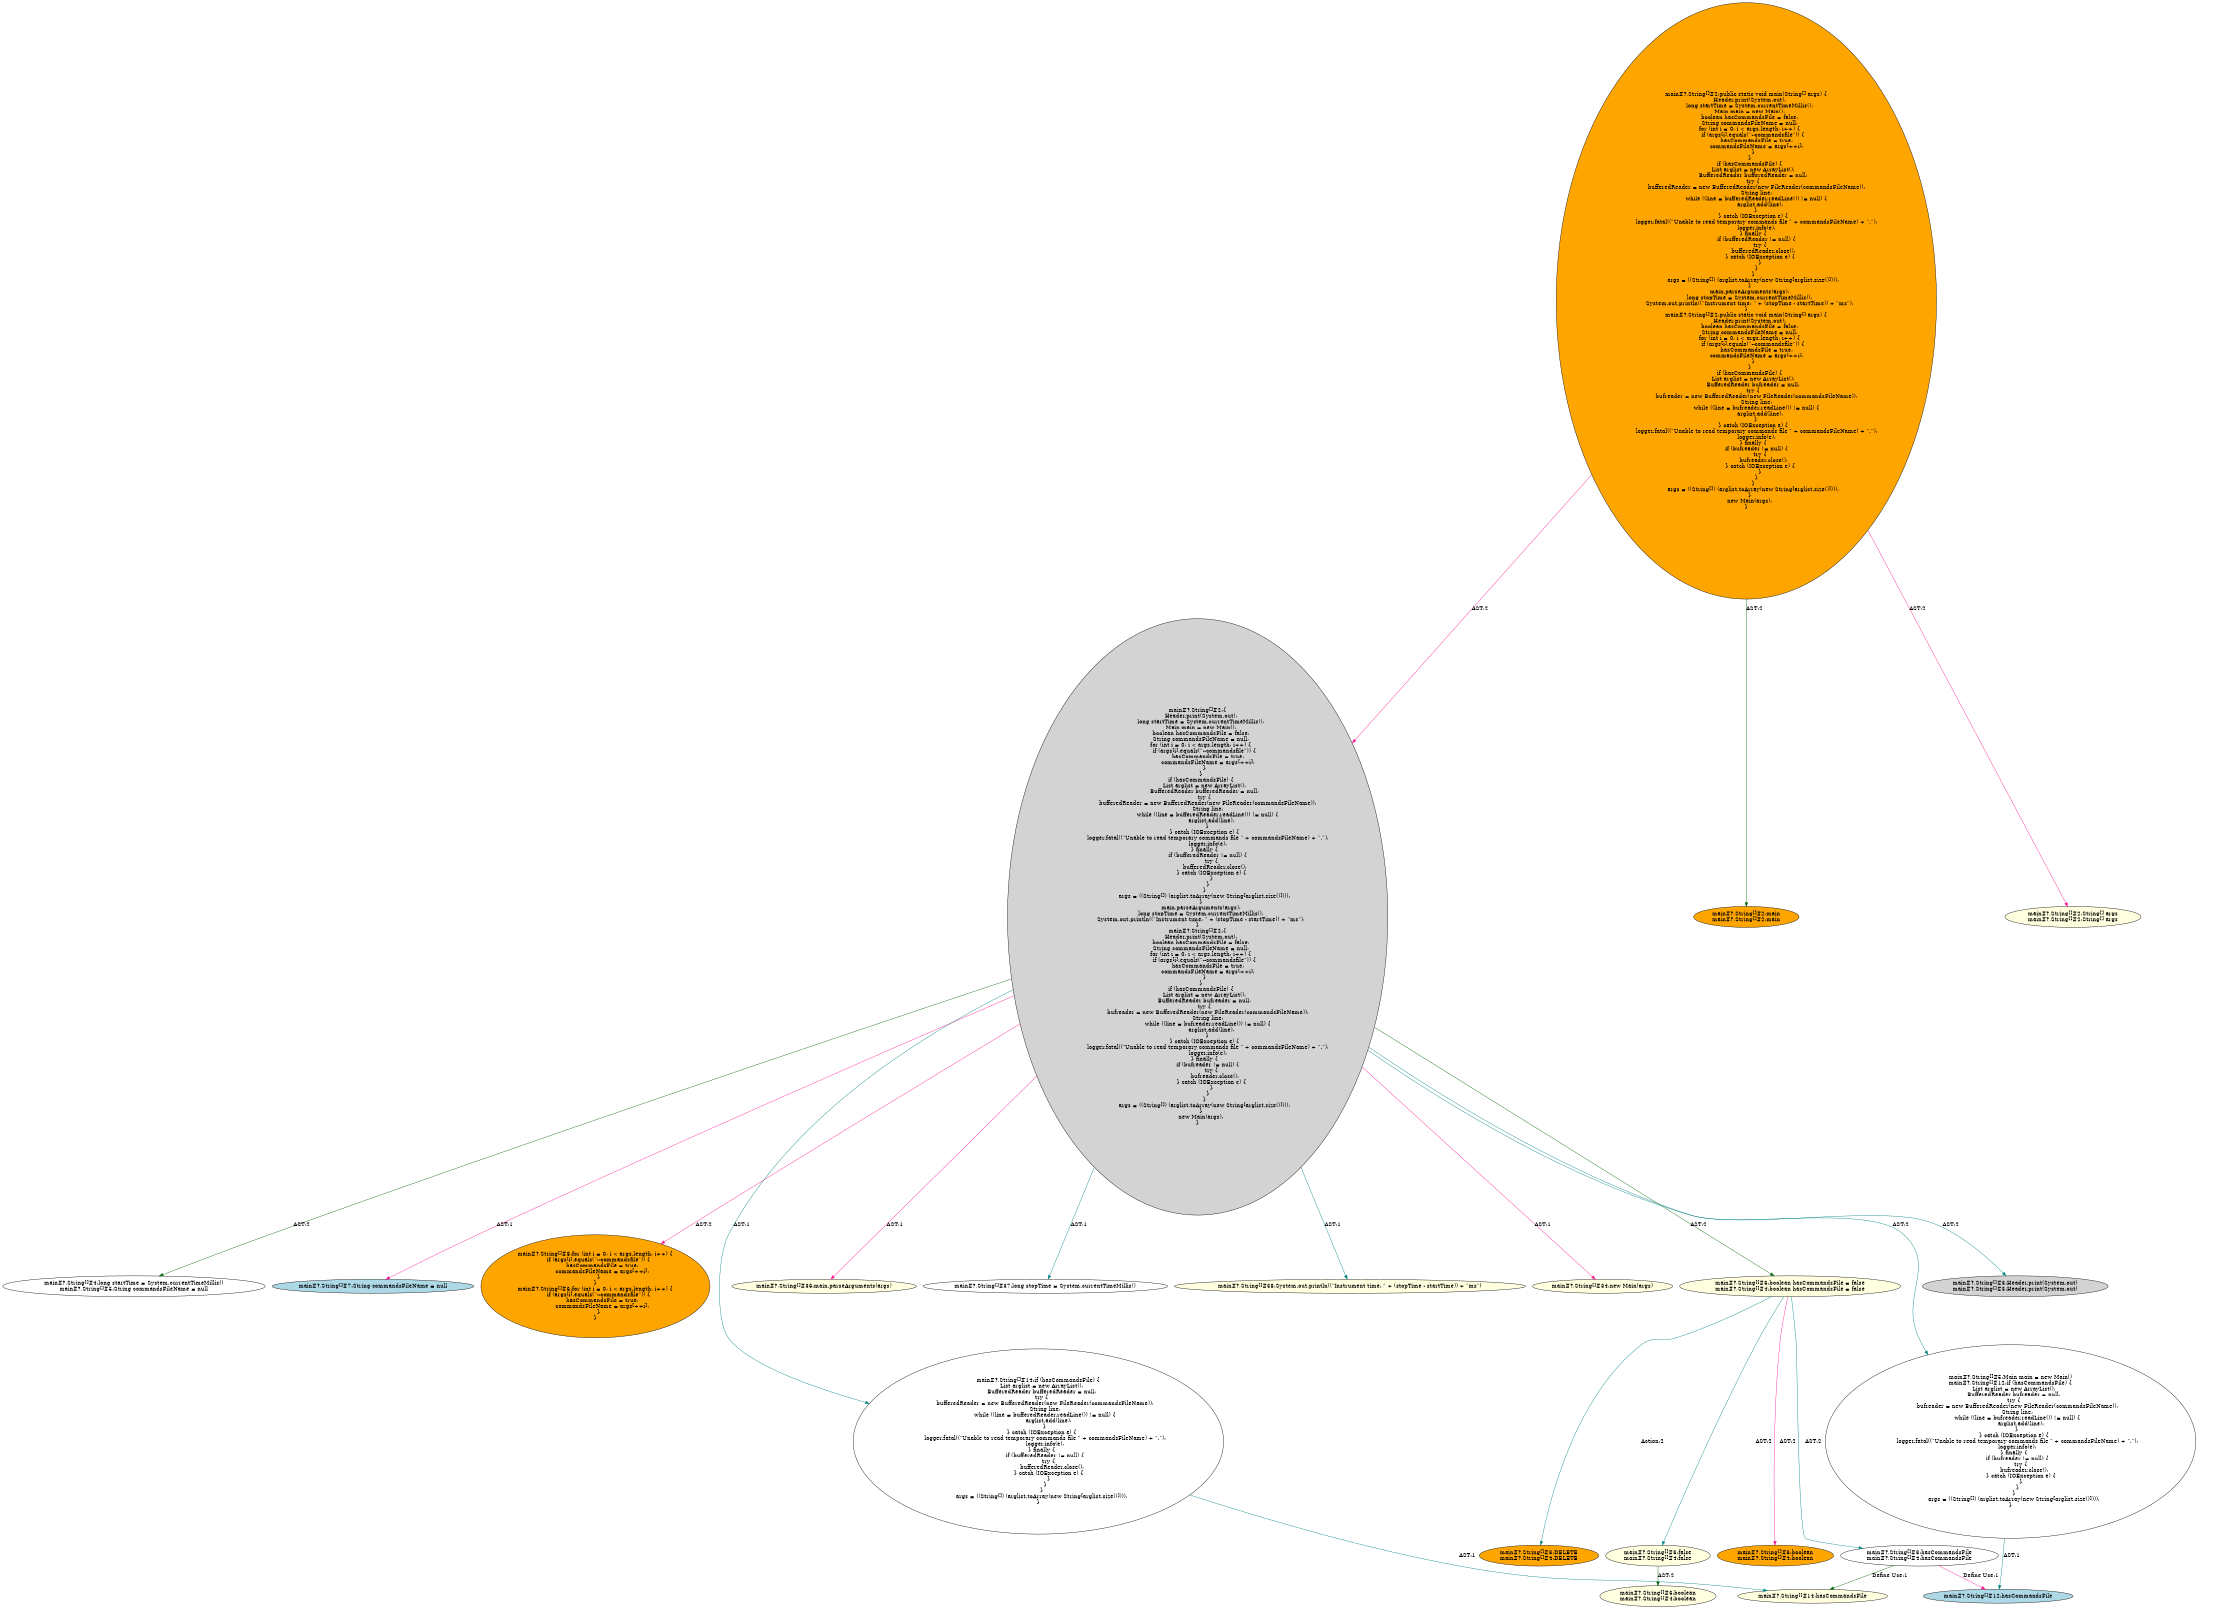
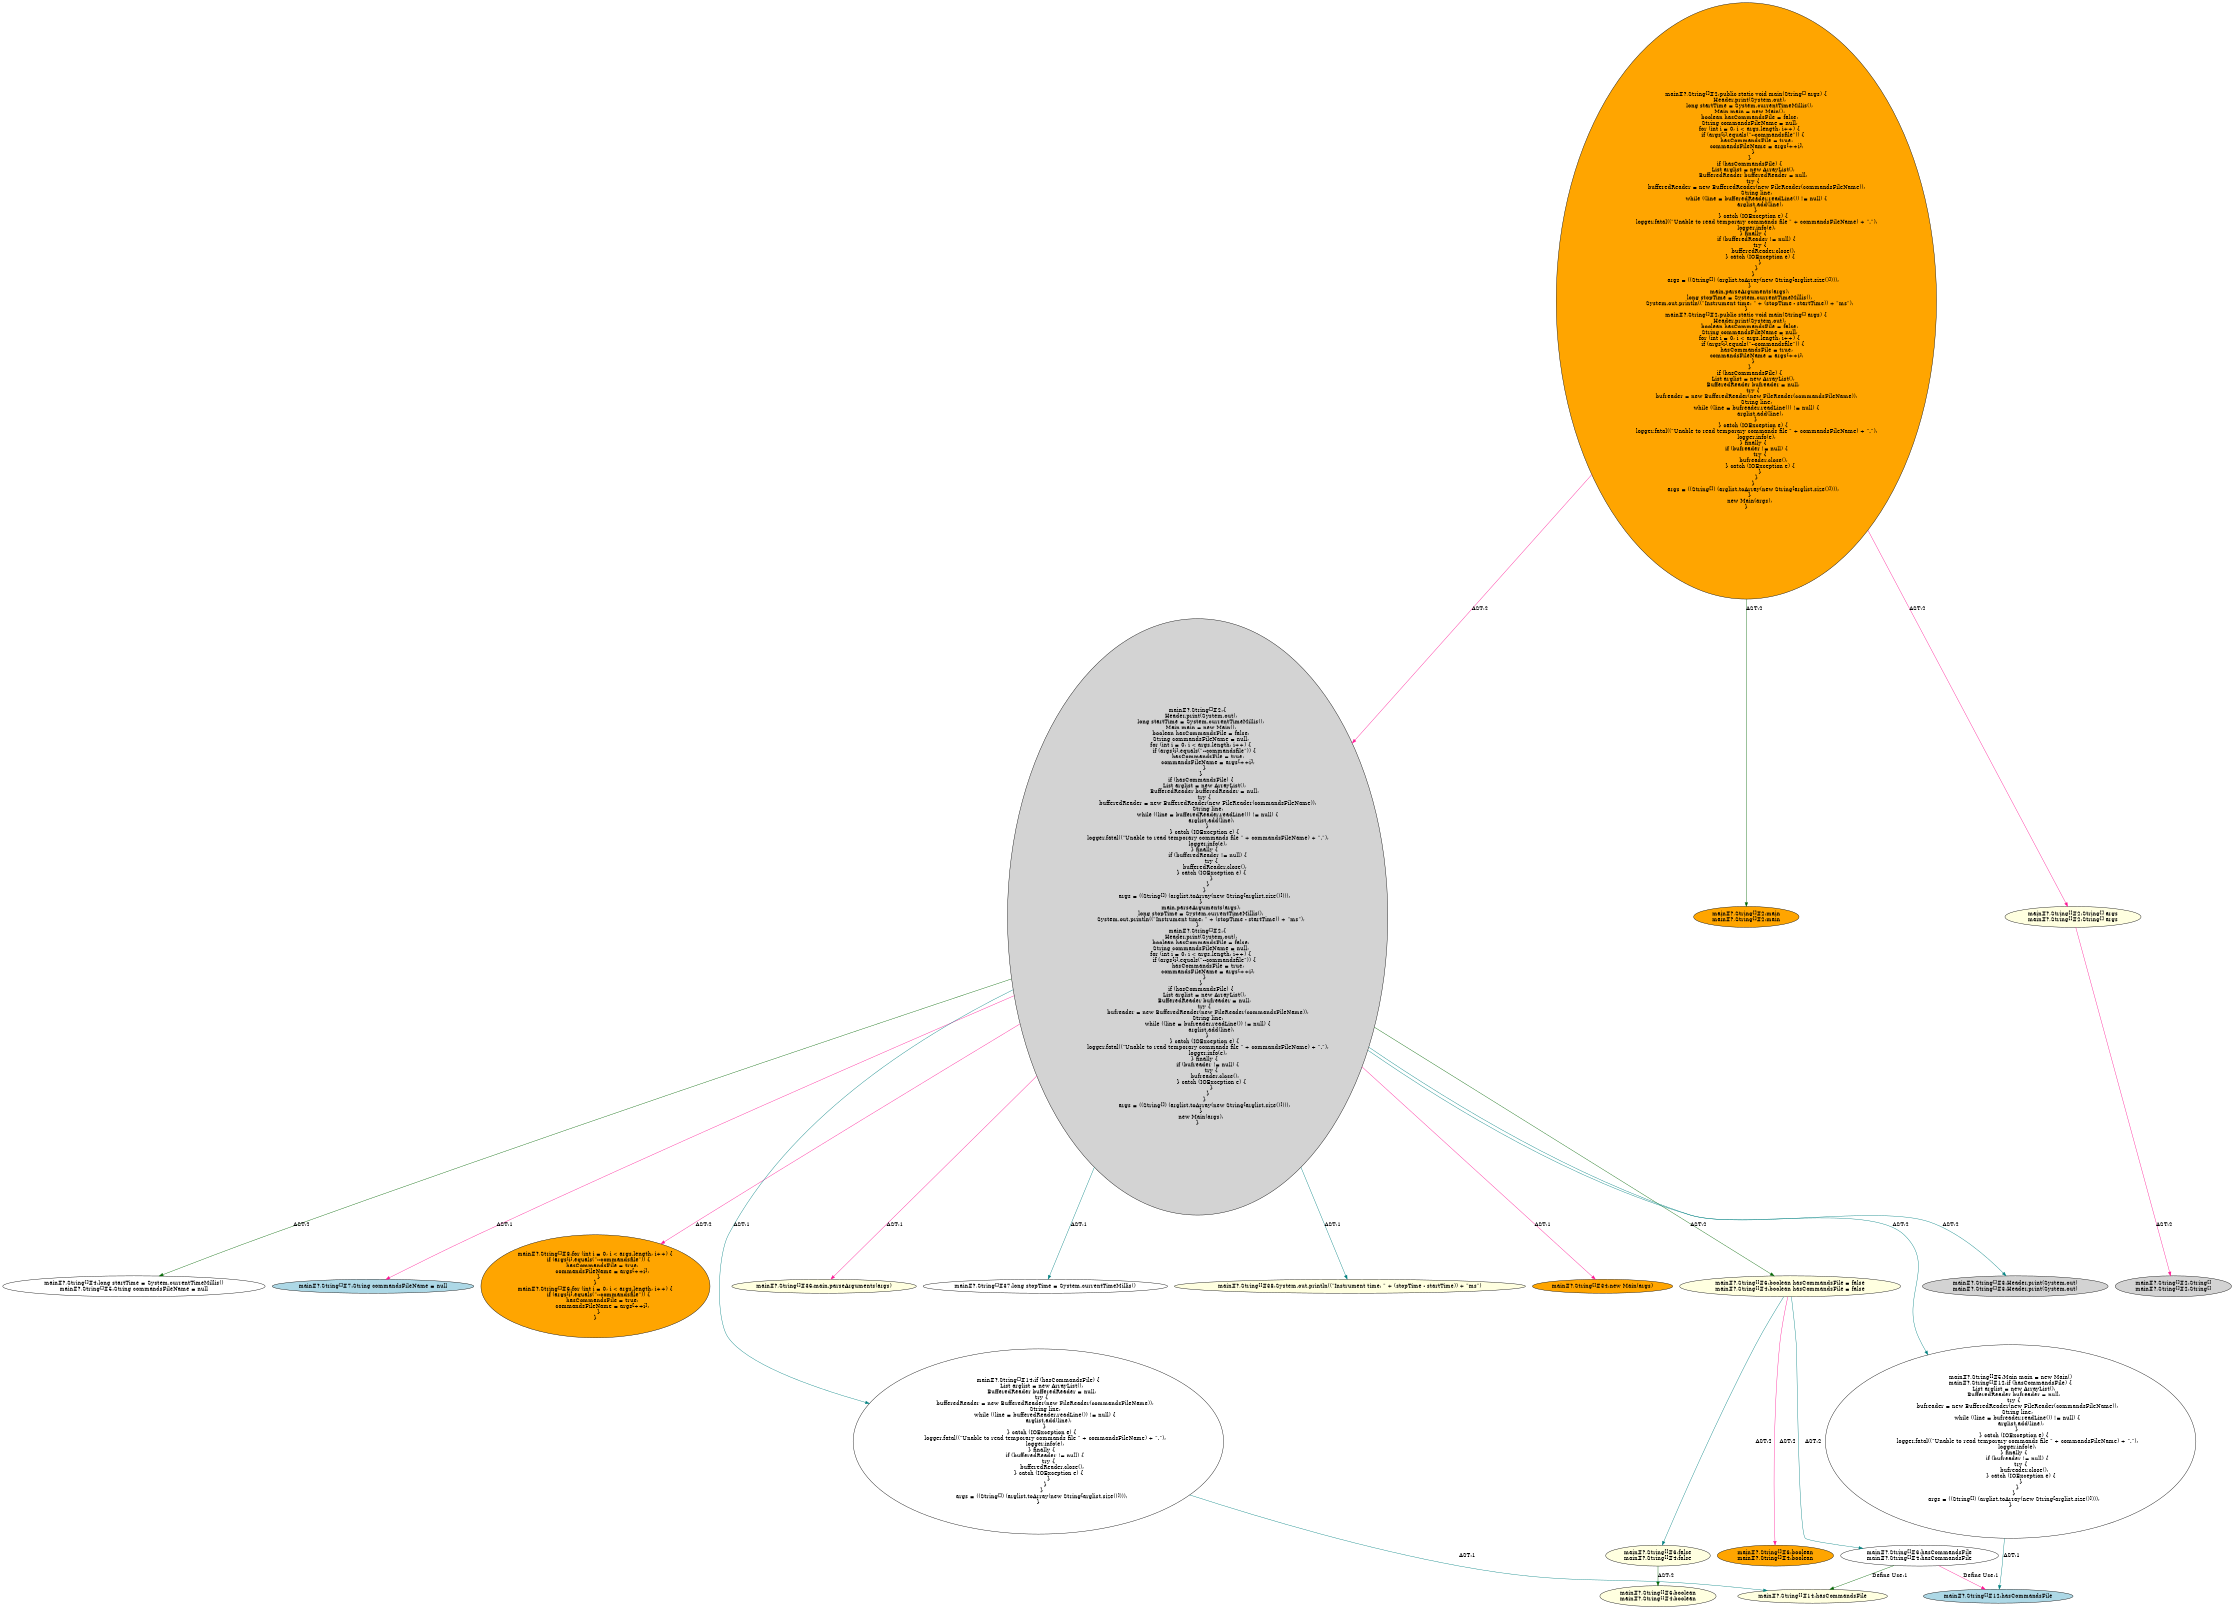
node "main#?,String[]#34:new Main(args)": fillcolor lightyellow -> orange
node "main#?,String[]#2:String[] main#?,String[]#2:String[]": added
node "main#?,String[]#6:DELETE main#?,String[]#4:DELETE": removed
